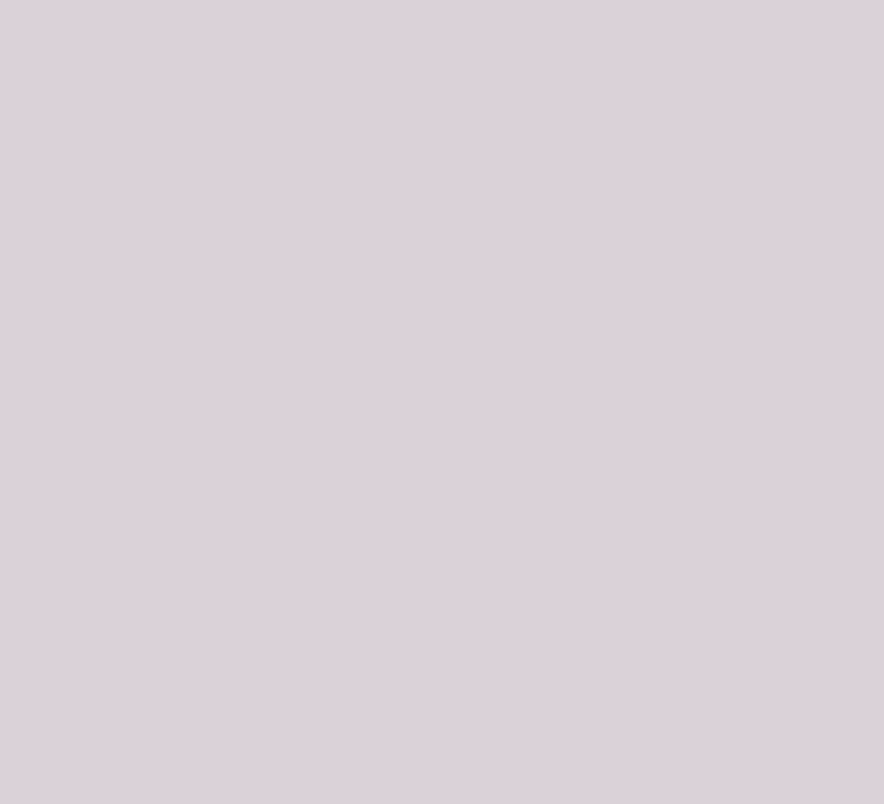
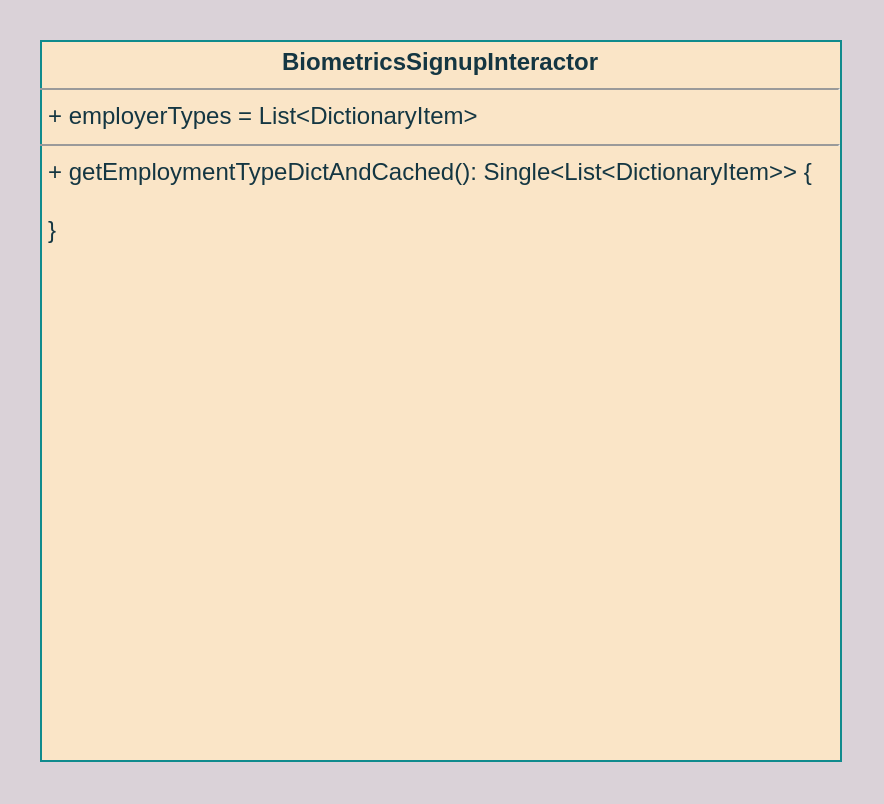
node "BiometricsSignupInteractor + employerTypes = List<DictionaryItem> + getEmploymentTypeDictAndCached(): Single<List<DictionaryItem>> { }": added
